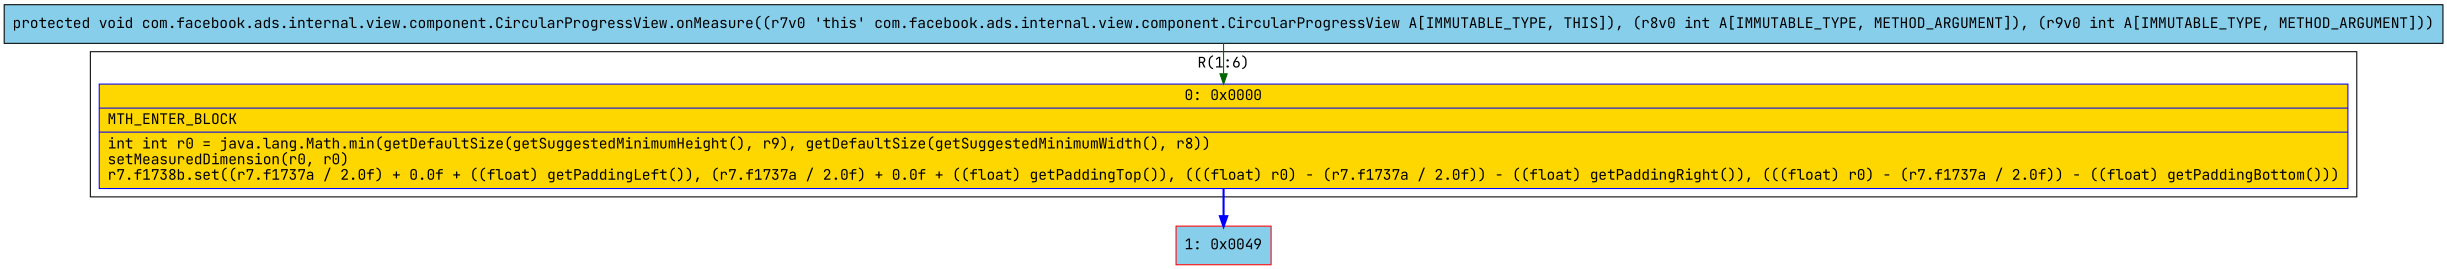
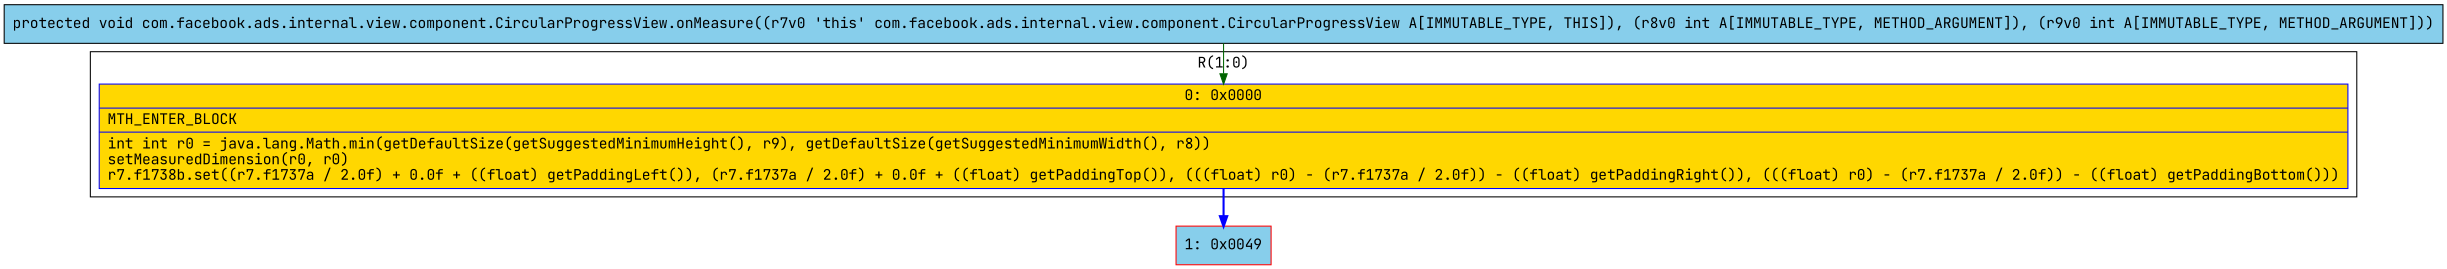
cluster "R(1:6)": label "R(1:6)" -> "R(1:0)"
